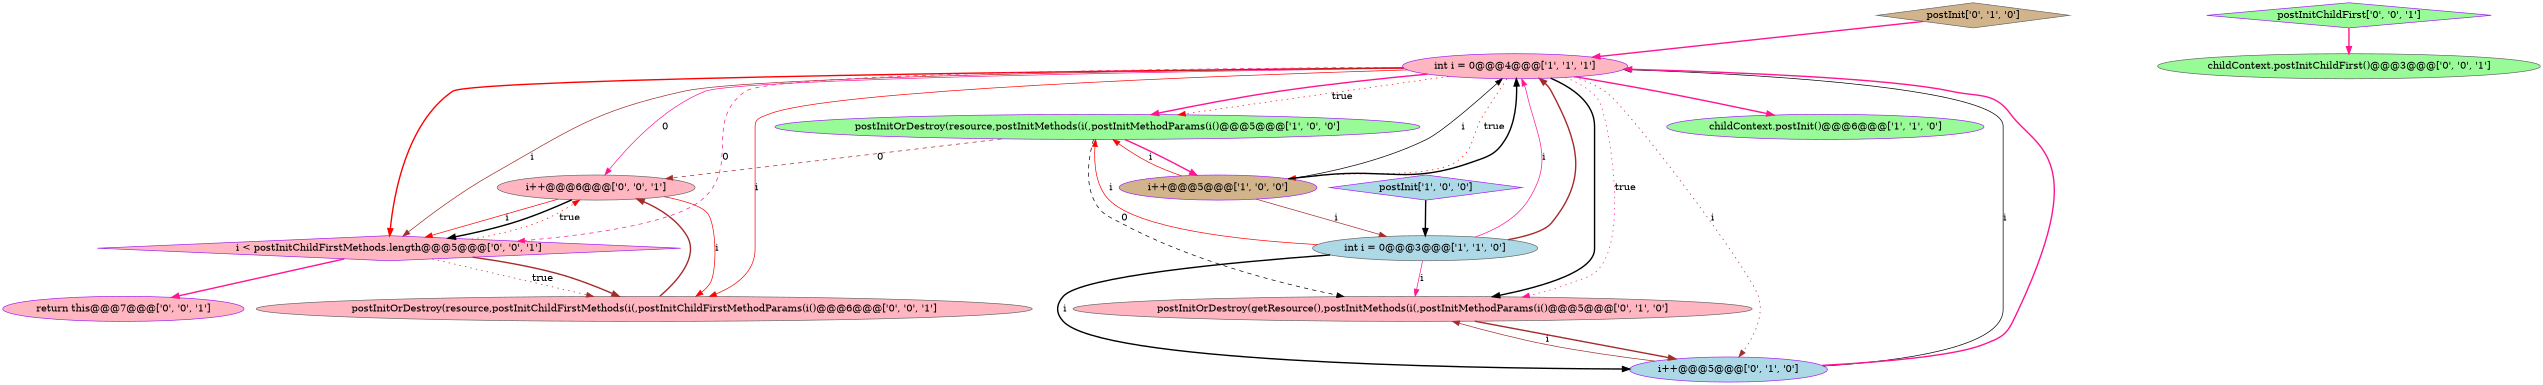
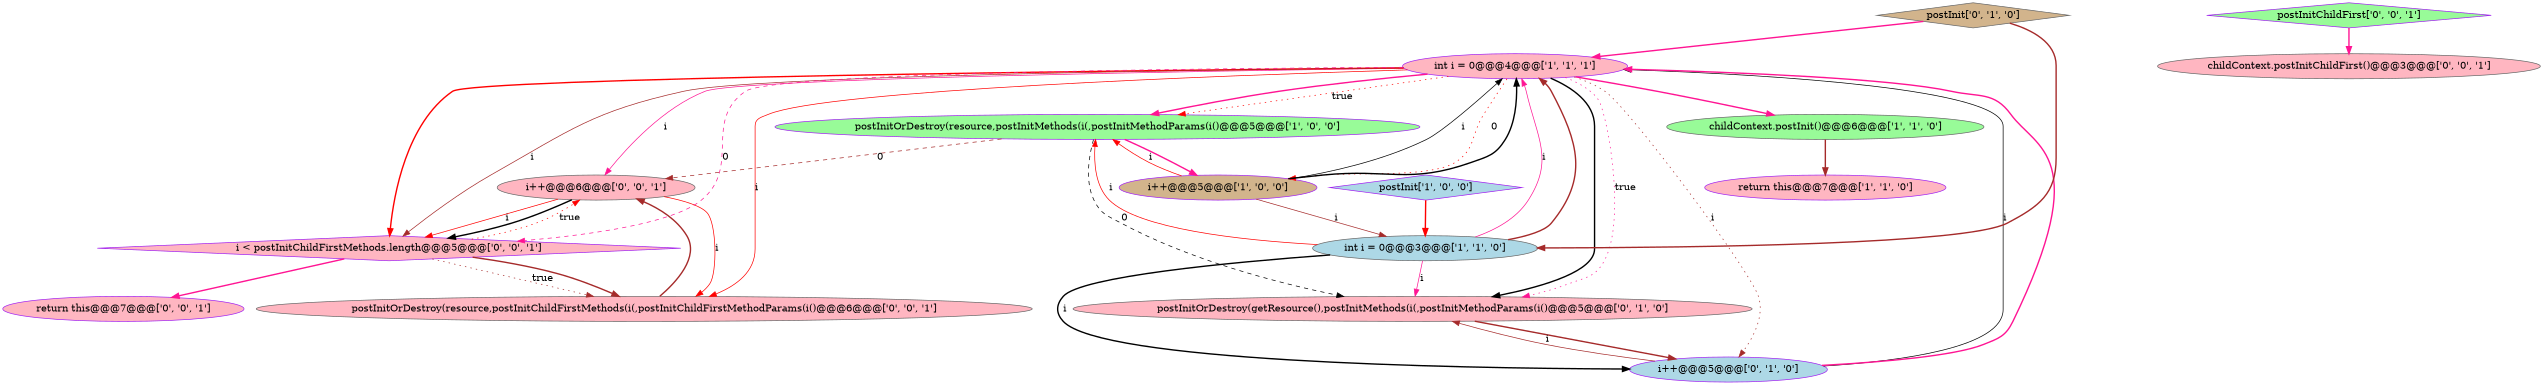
node "childContext.postInitChildFirst()@@@3@@@['0', '0', '1']": fillcolor palegreen -> lightpink
edge "int i = 0@@@4@@@['1', '1', '1']" -> "i++@@@6@@@['0', '0', '1']": label "0" -> "i"
edge "int i = 0@@@4@@@['1', '1', '1']" -> "i++@@@5@@@['1', '0', '0']": label "true" -> "0"
node "childContext.postInit()@@@6@@@['1', '1', '0']": color purple -> gray40
node "return this@@@7@@@['1', '1', '0']": added
edge "postInit['1', '0', '0']" -> "int i = 0@@@3@@@['1', '1', '0']": color black -> red
edge "postInit['0', '1', '0']" -> "int i = 0@@@3@@@['1', '1', '0']": added
